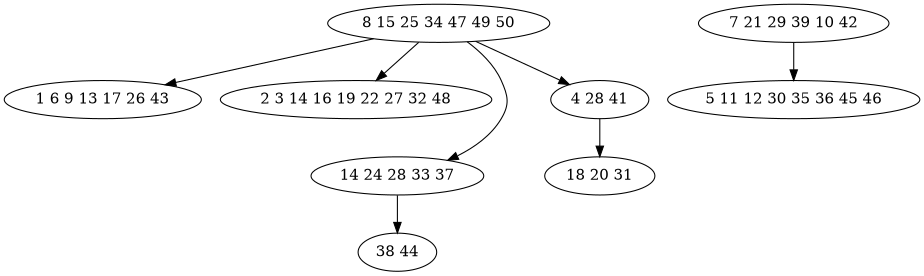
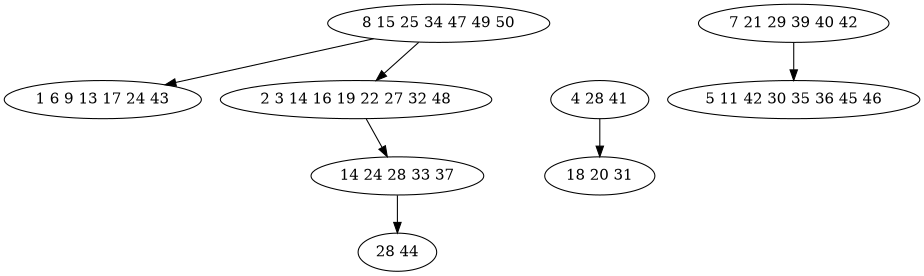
node "7 21 29 39 10 42": label "7 21 29 39 10 42" -> "7 21 29 39 40 42"
edge "8 15 25 34 47 49 50" -> "4 28 41": removed
node "1 6 9 13 17 26 43": label "1 6 9 13 17 26 43" -> "1 6 9 13 17 24 43"
node "5 11 12 30 35 36 45 46": label "5 11 12 30 35 36 45 46" -> "5 11 42 30 35 36 45 46"
edge "8 15 25 34 47 49 50" -> "14 24 28 33 37": now "2 3 14 16 19 22 27 32 48" -> "14 24 28 33 37"
node "38 44": label "38 44" -> "28 44"
